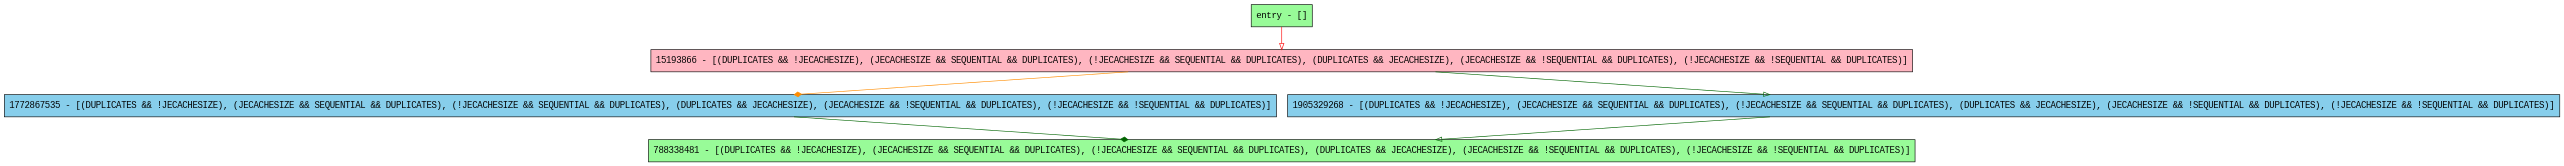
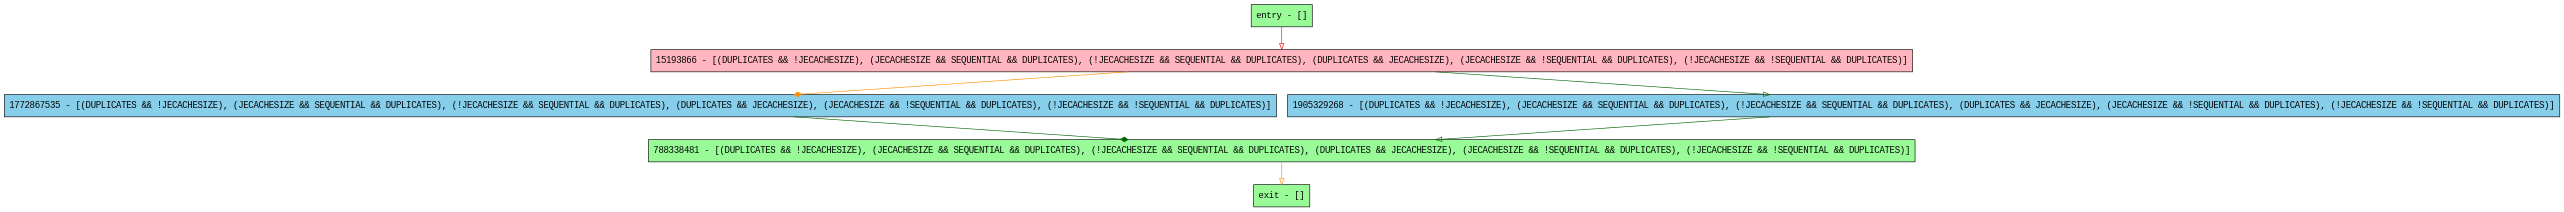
node "exit - []": added
